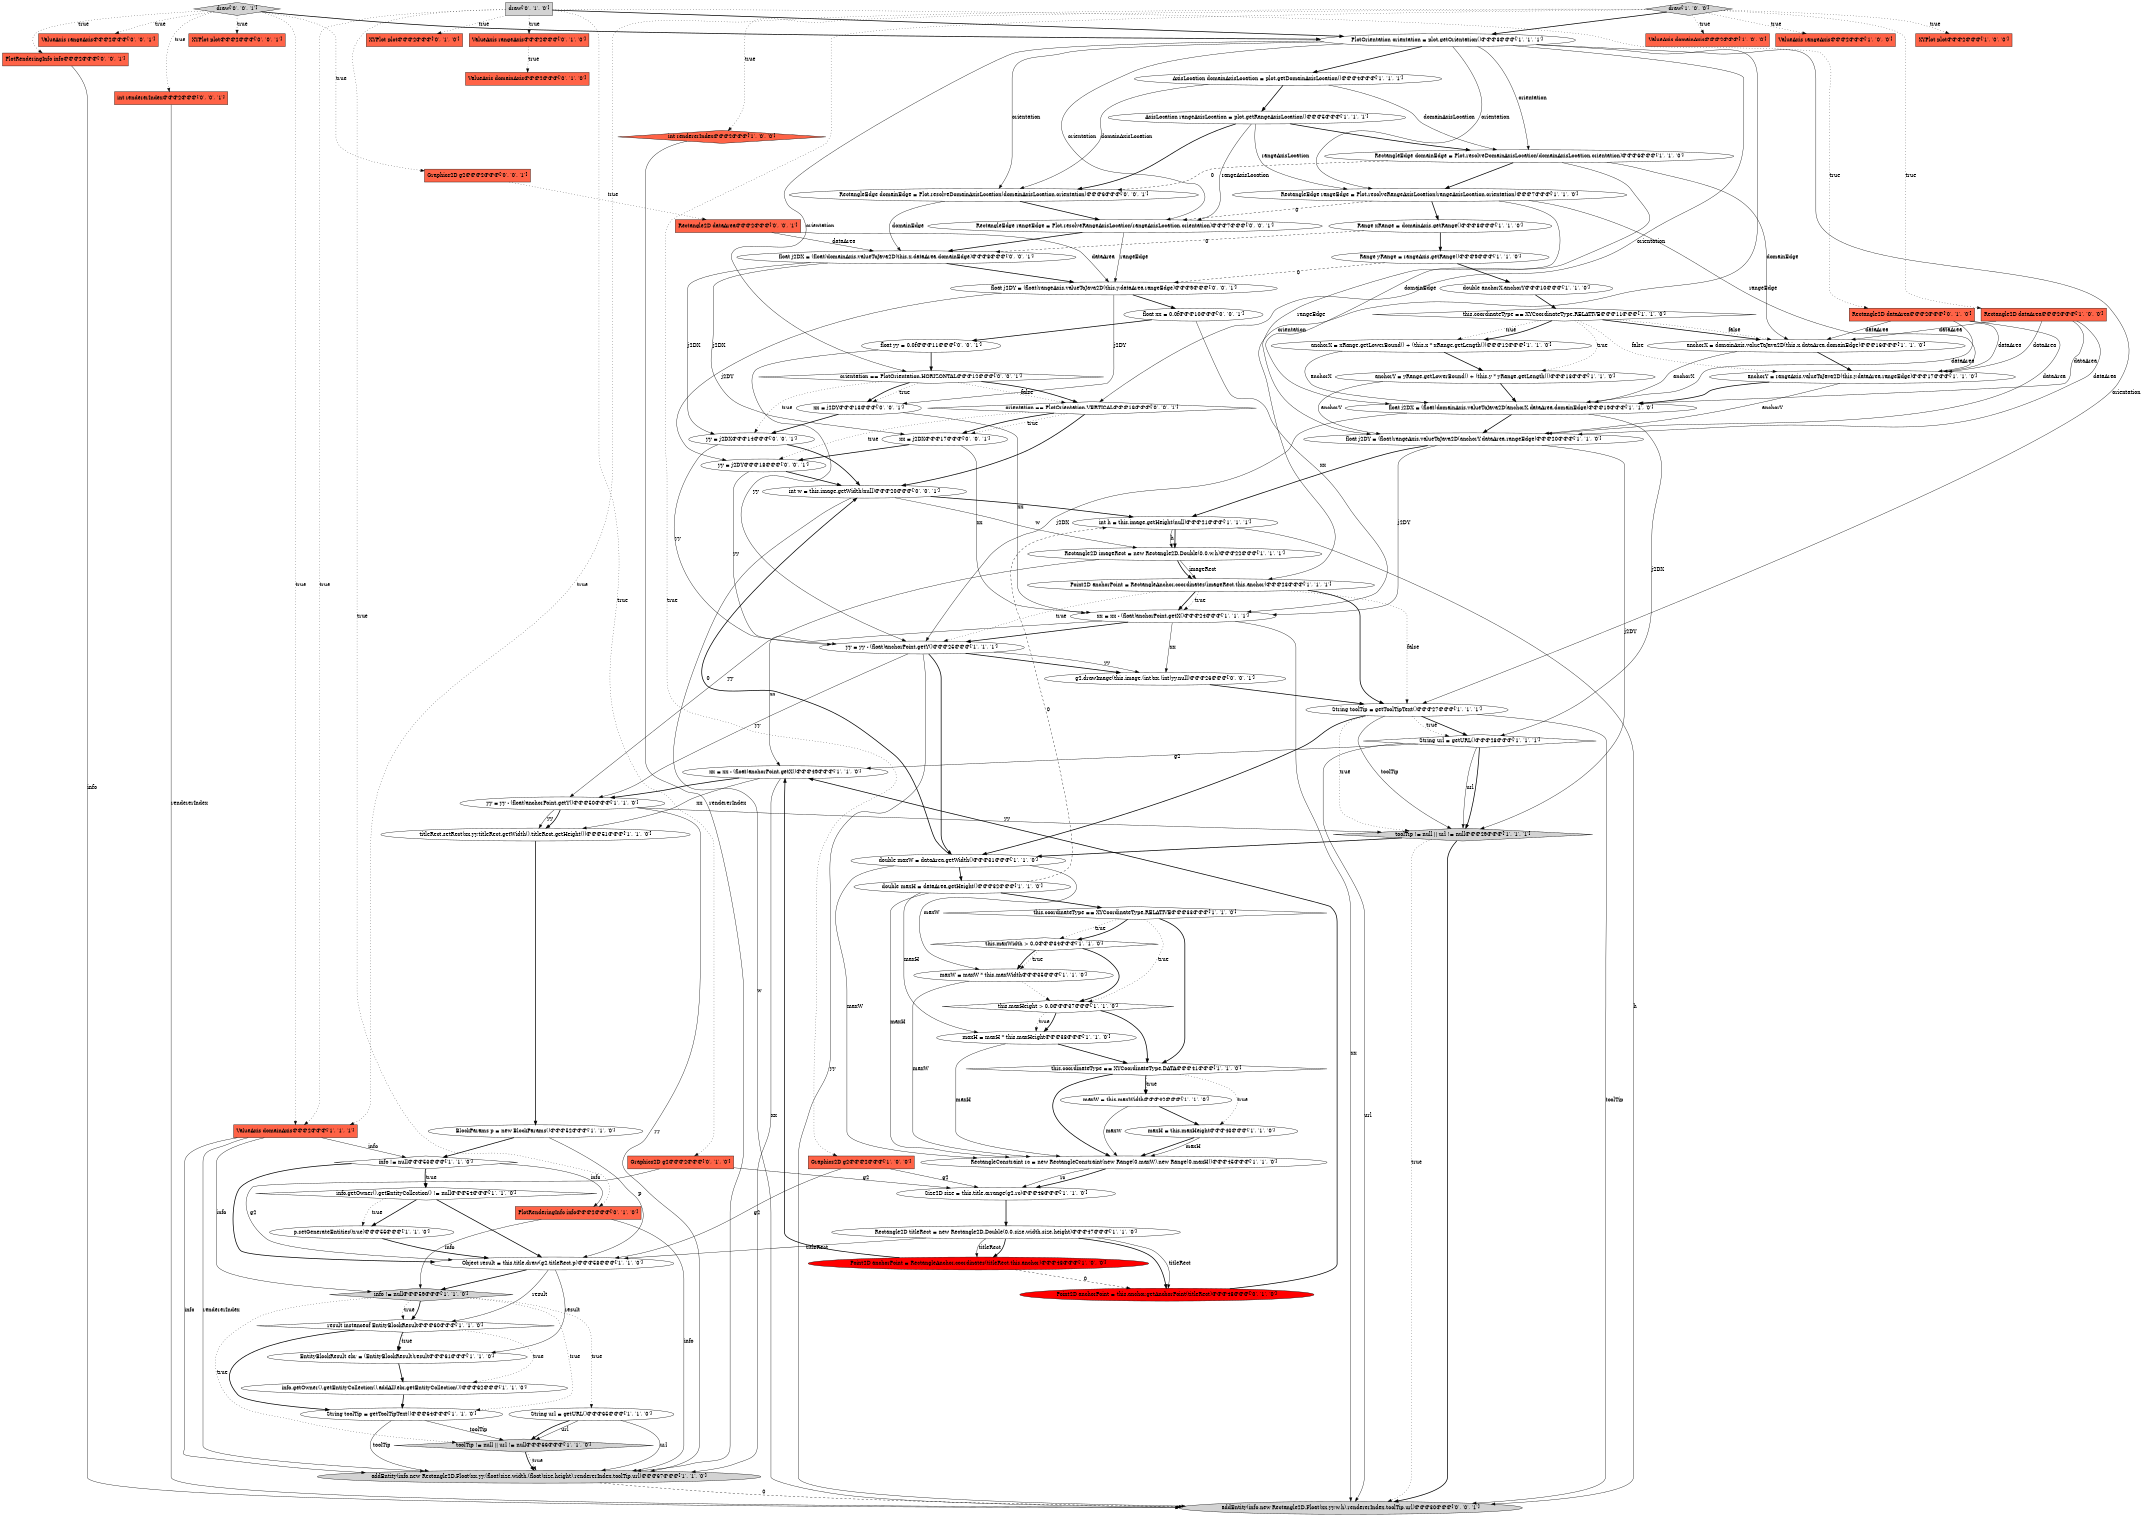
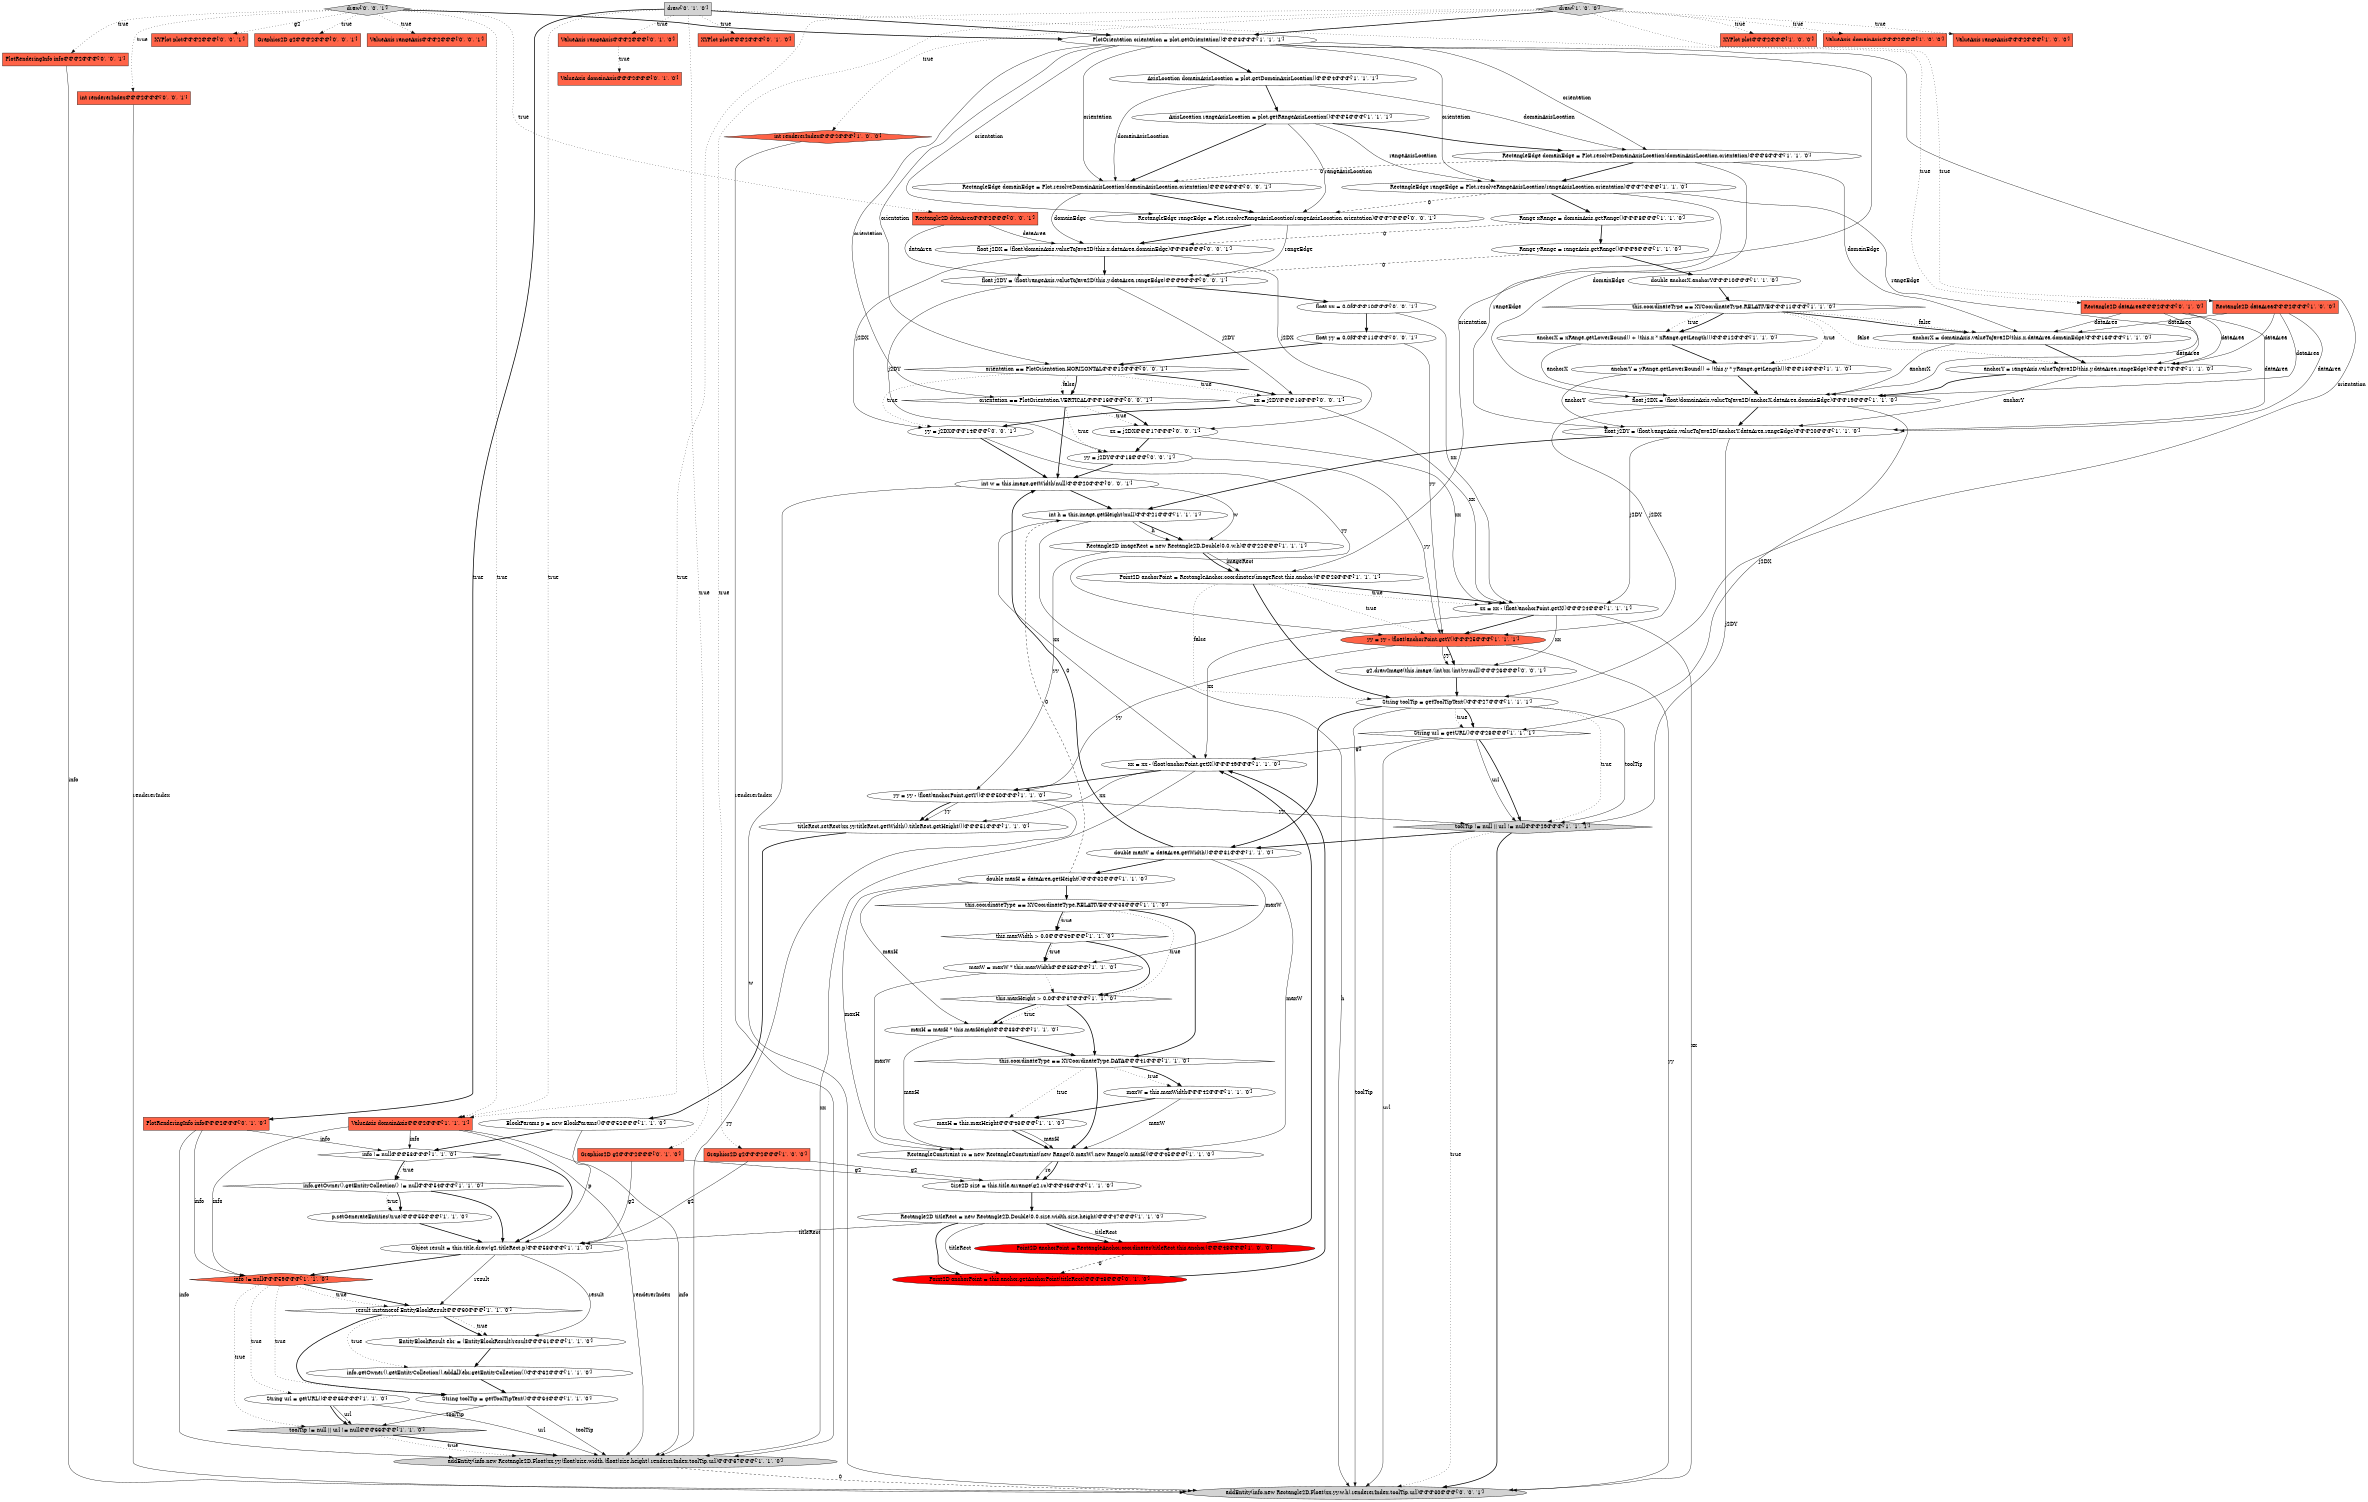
edge "draw['0', '0', '1']" -> "XYPlot plot@@@2@@@['0', '0', '1']": label "true" -> "g2"
edge "Graphics2D g2@@@2@@@['0', '0', '1']" -> "Rectangle2D dataArea@@@2@@@['0', '0', '1']": now "draw['0', '0', '1']" -> "Rectangle2D dataArea@@@2@@@['0', '0', '1']"
edge "draw['0', '1', '0']" -> "PlotRenderingInfo info@@@2@@@['0', '1', '0']": style dotted -> bold
edge "int h = this.image.getHeight(null)@@@21@@@['1', '1', '1']" -> "xx = xx - (float)anchorPoint.getX()@@@49@@@['1', '1', '0']": added, label "xx"
node "yy = yy - (float)anchorPoint.getY()@@@25@@@['1', '1', '1']": fillcolor white -> tomato
edge "yy = yy - (float)anchorPoint.getY()@@@25@@@['1', '1', '1']" -> "double maxW = dataArea.getWidth()@@@31@@@['1', '1', '0']": removed
edge "info != null@@@53@@@['1', '1', '0']" -> "PlotRenderingInfo info@@@2@@@['0', '1', '0']": reversed
node "info != null@@@59@@@['1', '1', '0']": fillcolor lightgray -> tomato
